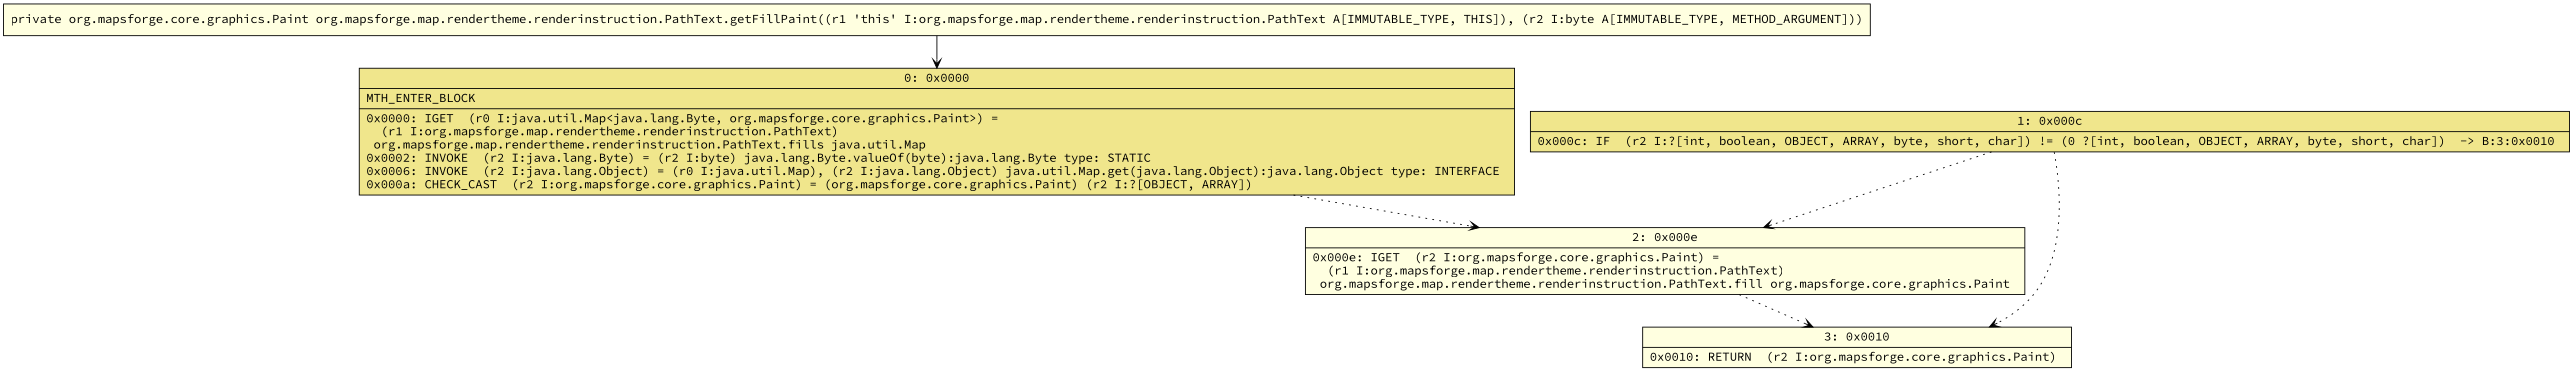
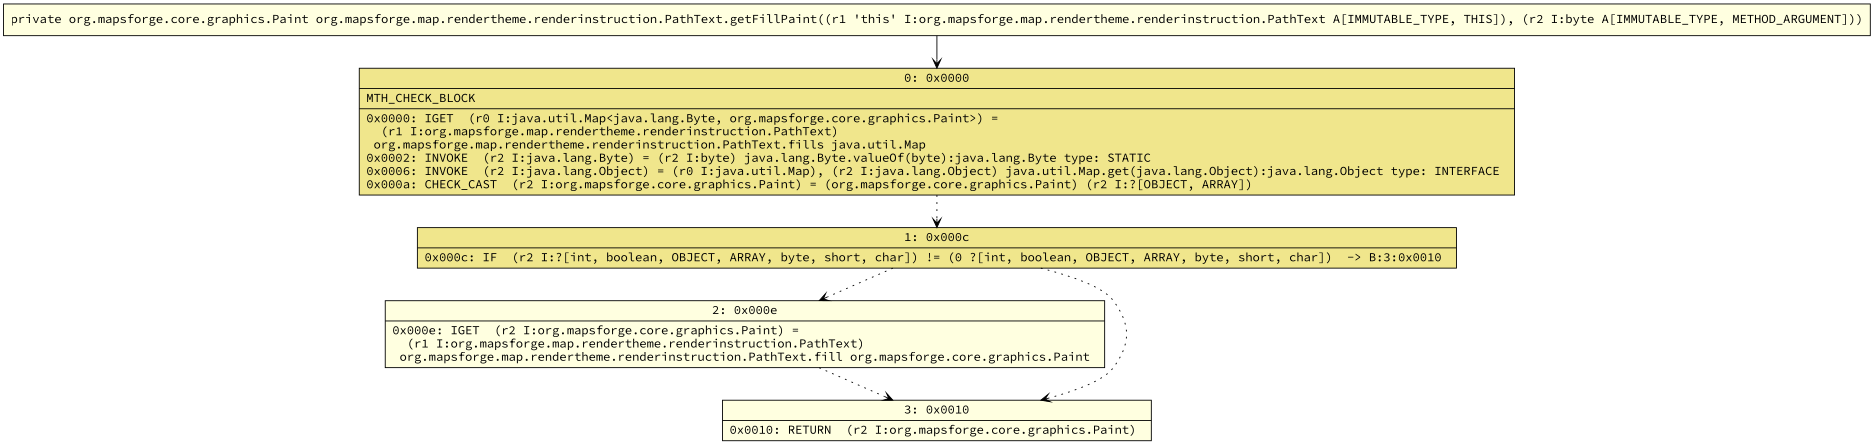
node "0: 0x0000": text "MTH_ENTER_BLOCK" -> "MTH_CHECK_BLOCK"
edge "0: 0x0000" -> "2: 0x000e": now "0: 0x0000" -> "1: 0x000c"
